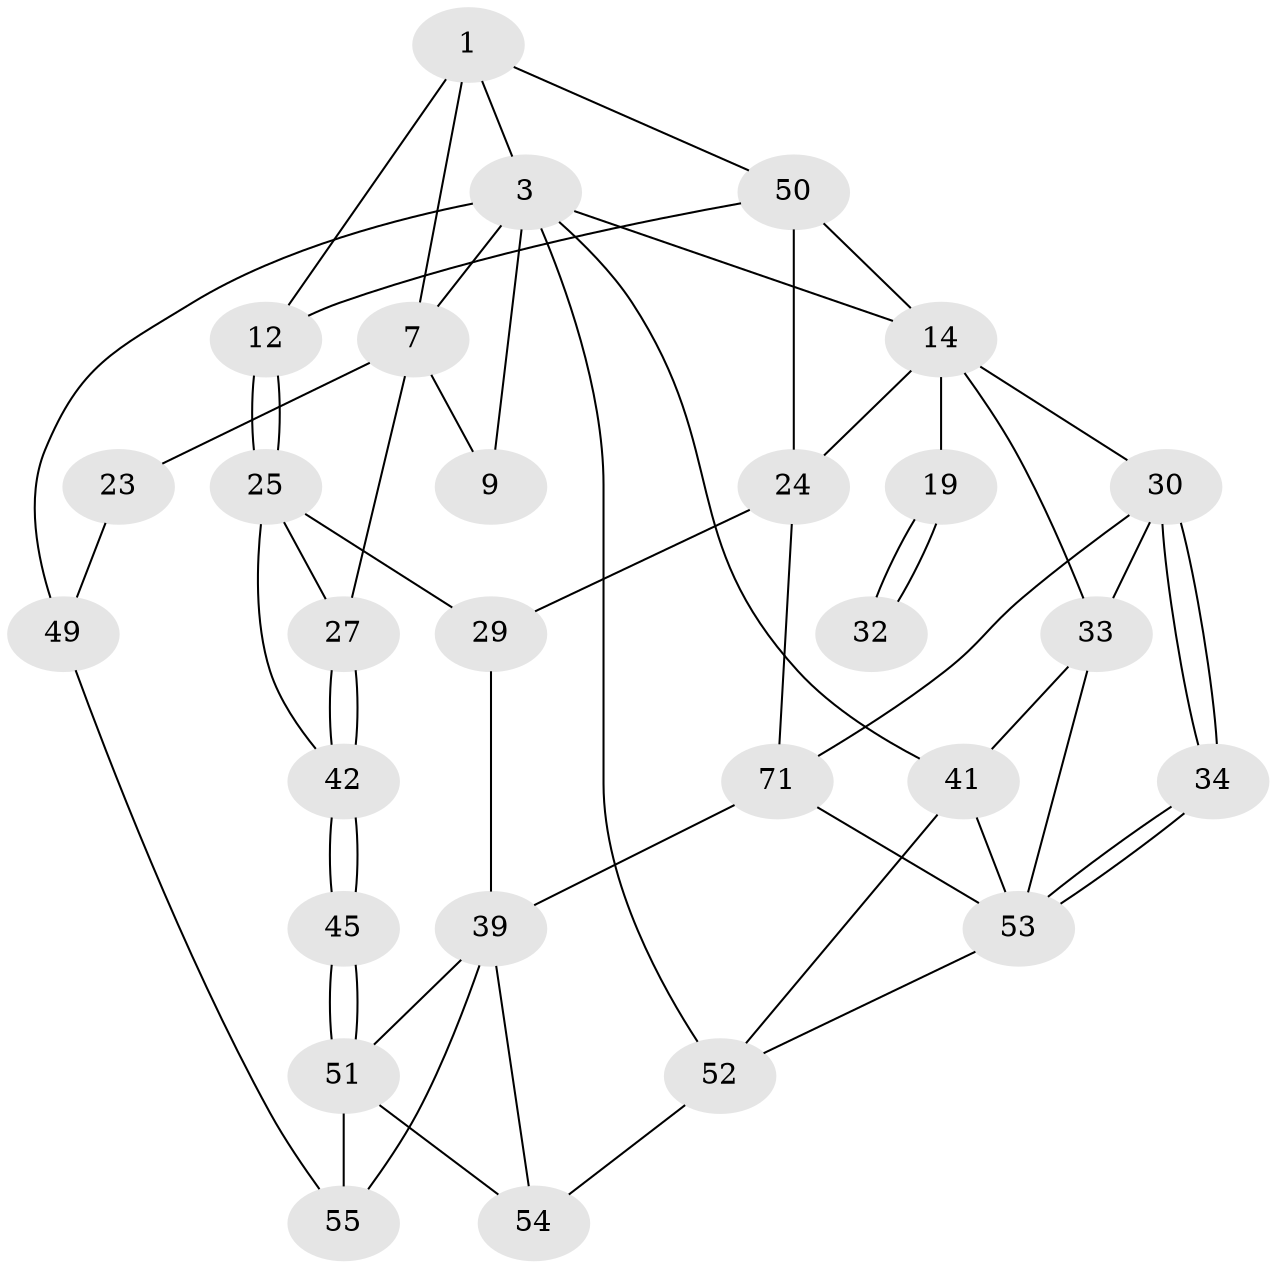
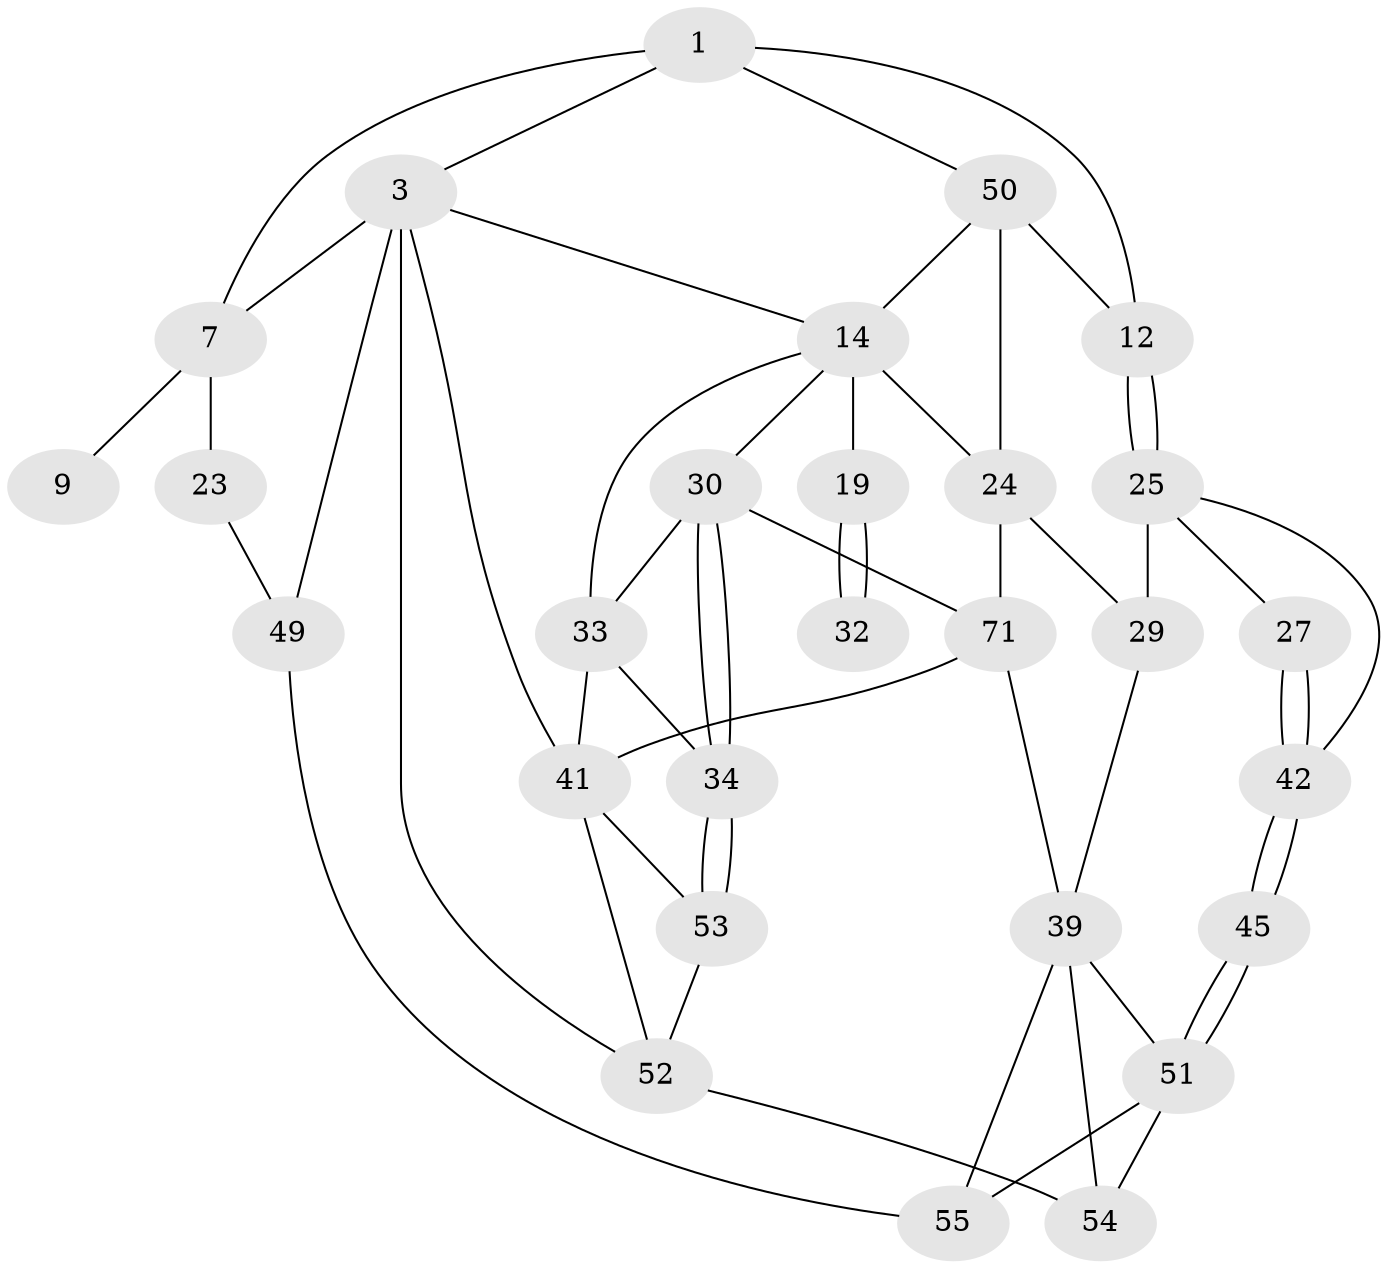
edge "3" -- "9": removed
edge "7" -- "27": removed
edge "33" -- "53": now "33" -- "34"
edge "71" -- "53": now "71" -- "41"
